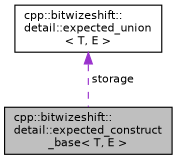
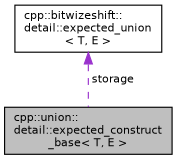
node "cpp::bitwizeshift:: detail::expected_construct _base< T, E >": label "cpp::bitwizeshift:: detail::expected_construct _base< T, E >" -> "cpp::union:: detail::expected_construct _base< T, E >"
